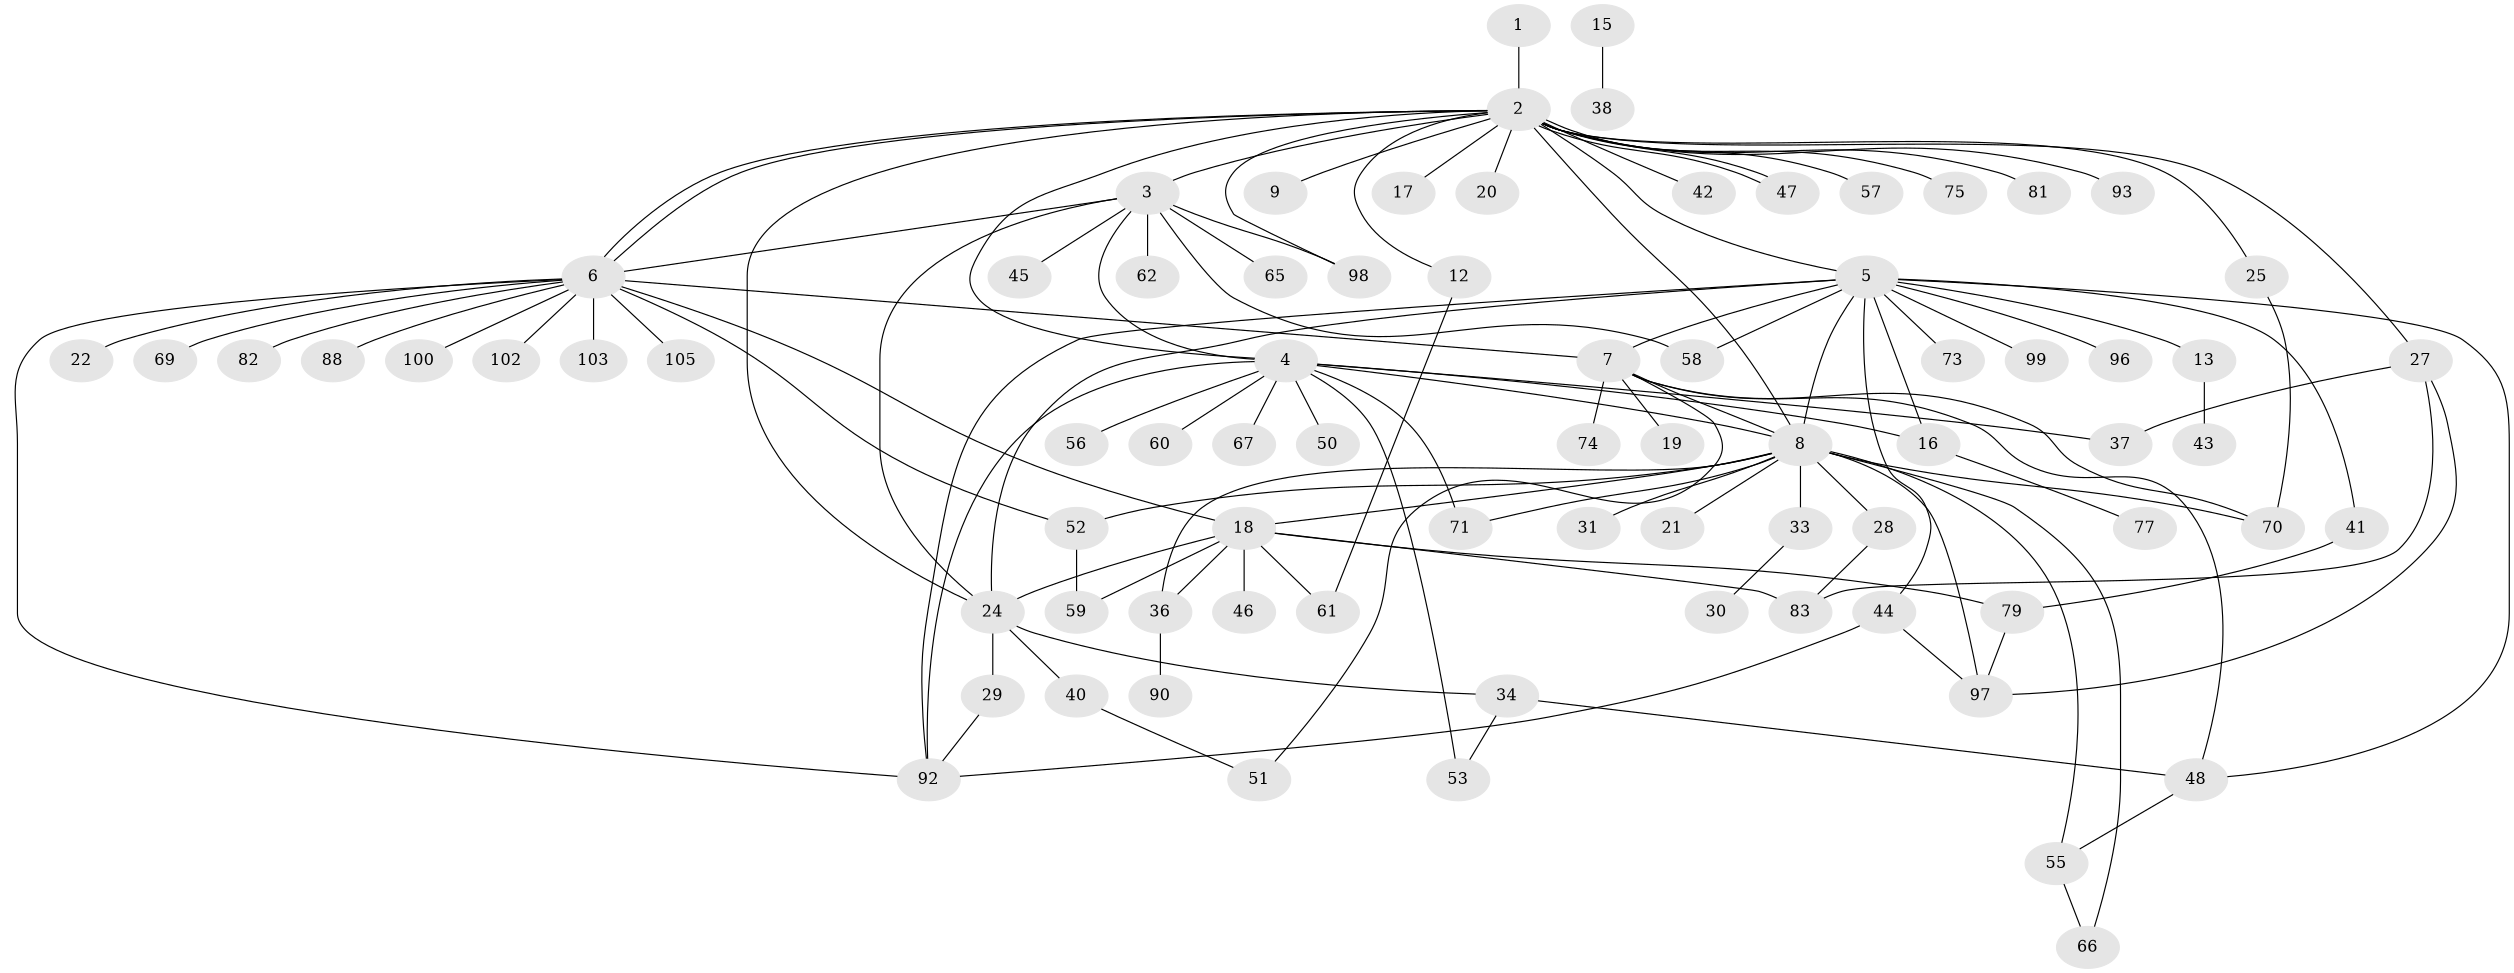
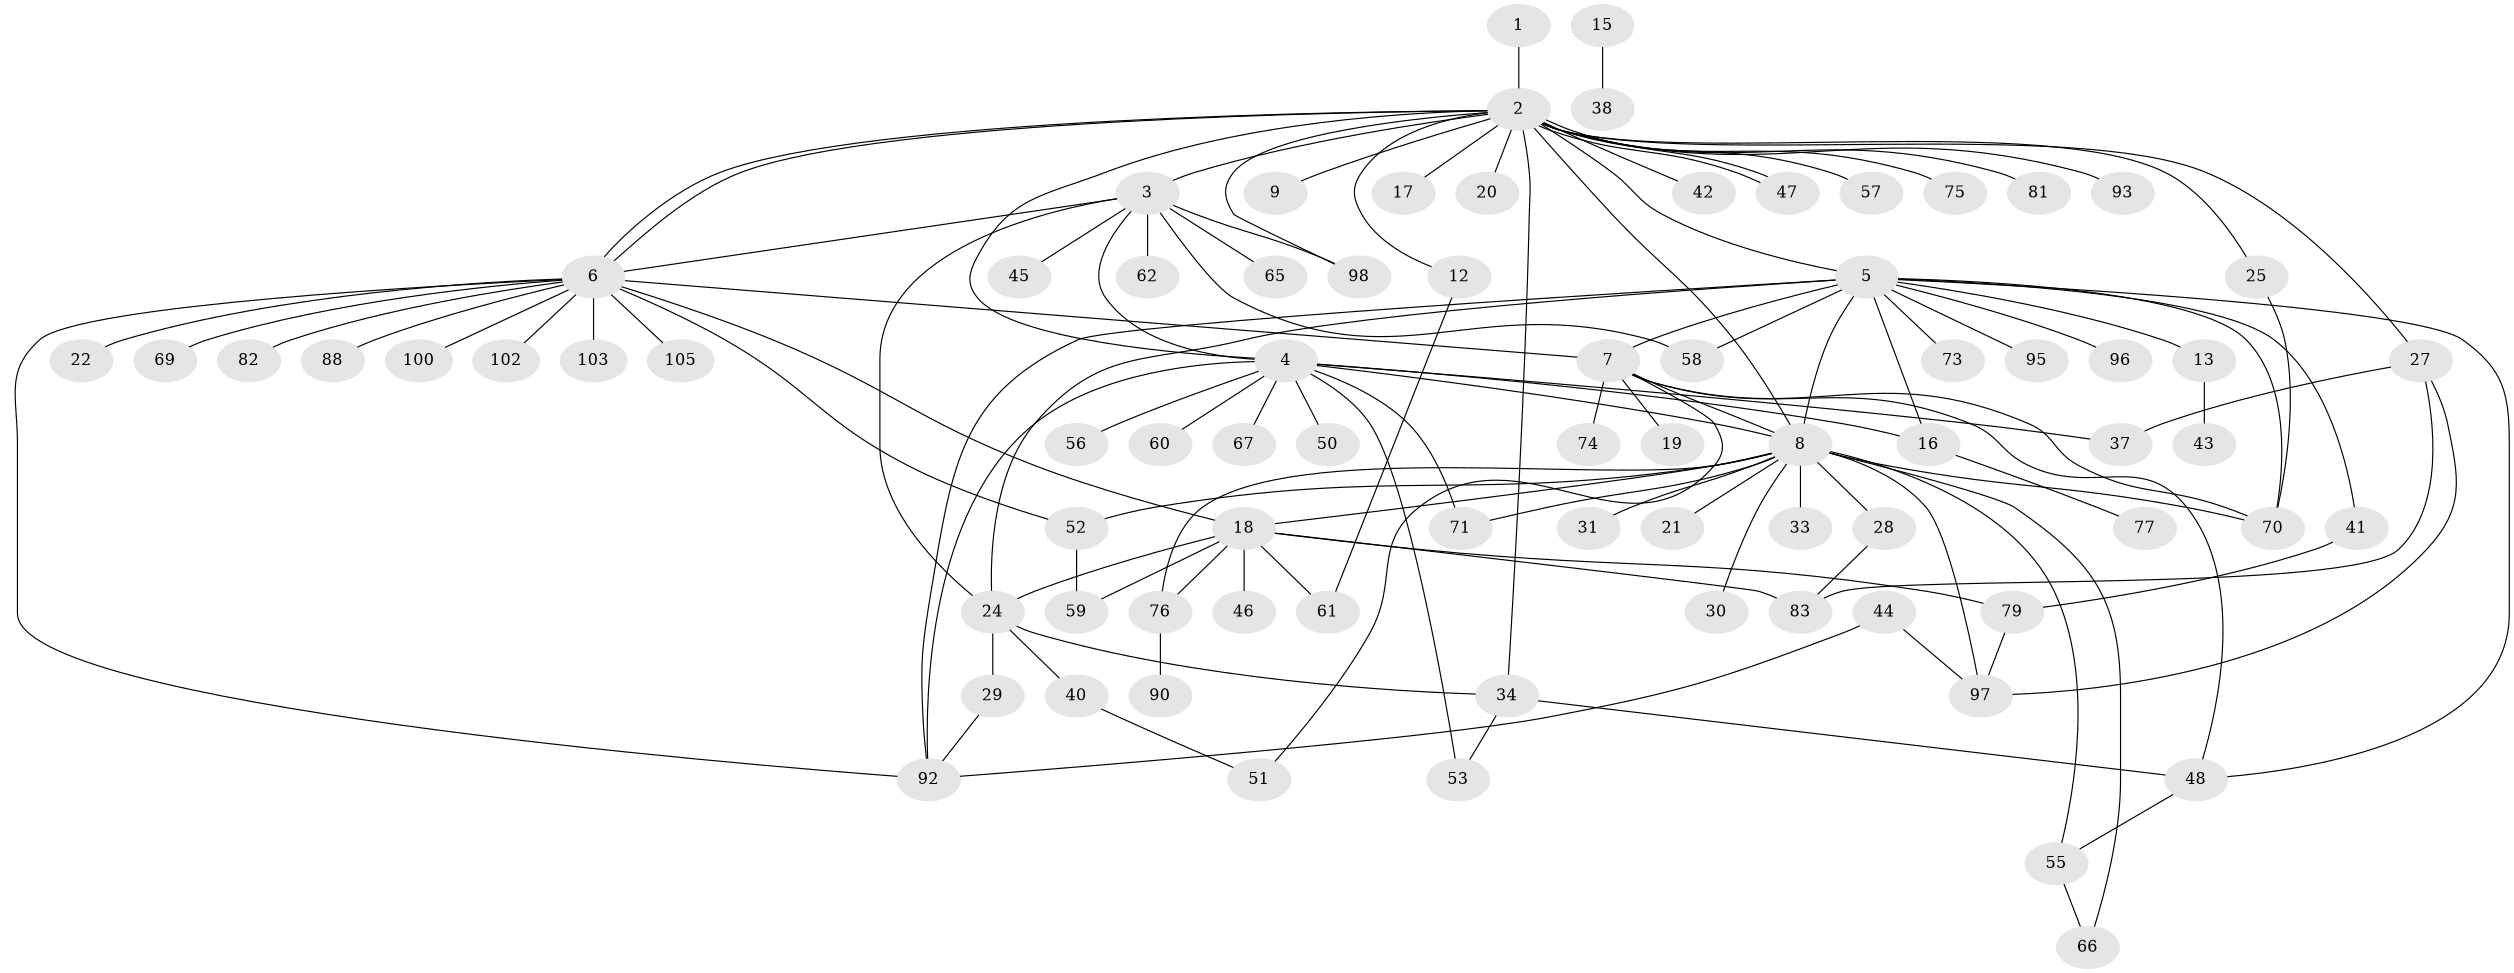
edge "2" -- "24": now "2" -- "34"
node "99": label "99" -> "95"
edge "5" -- "44": now "5" -- "70"
edge "33" -- "30": now "8" -- "30"
node "36": label "36" -> "76"
